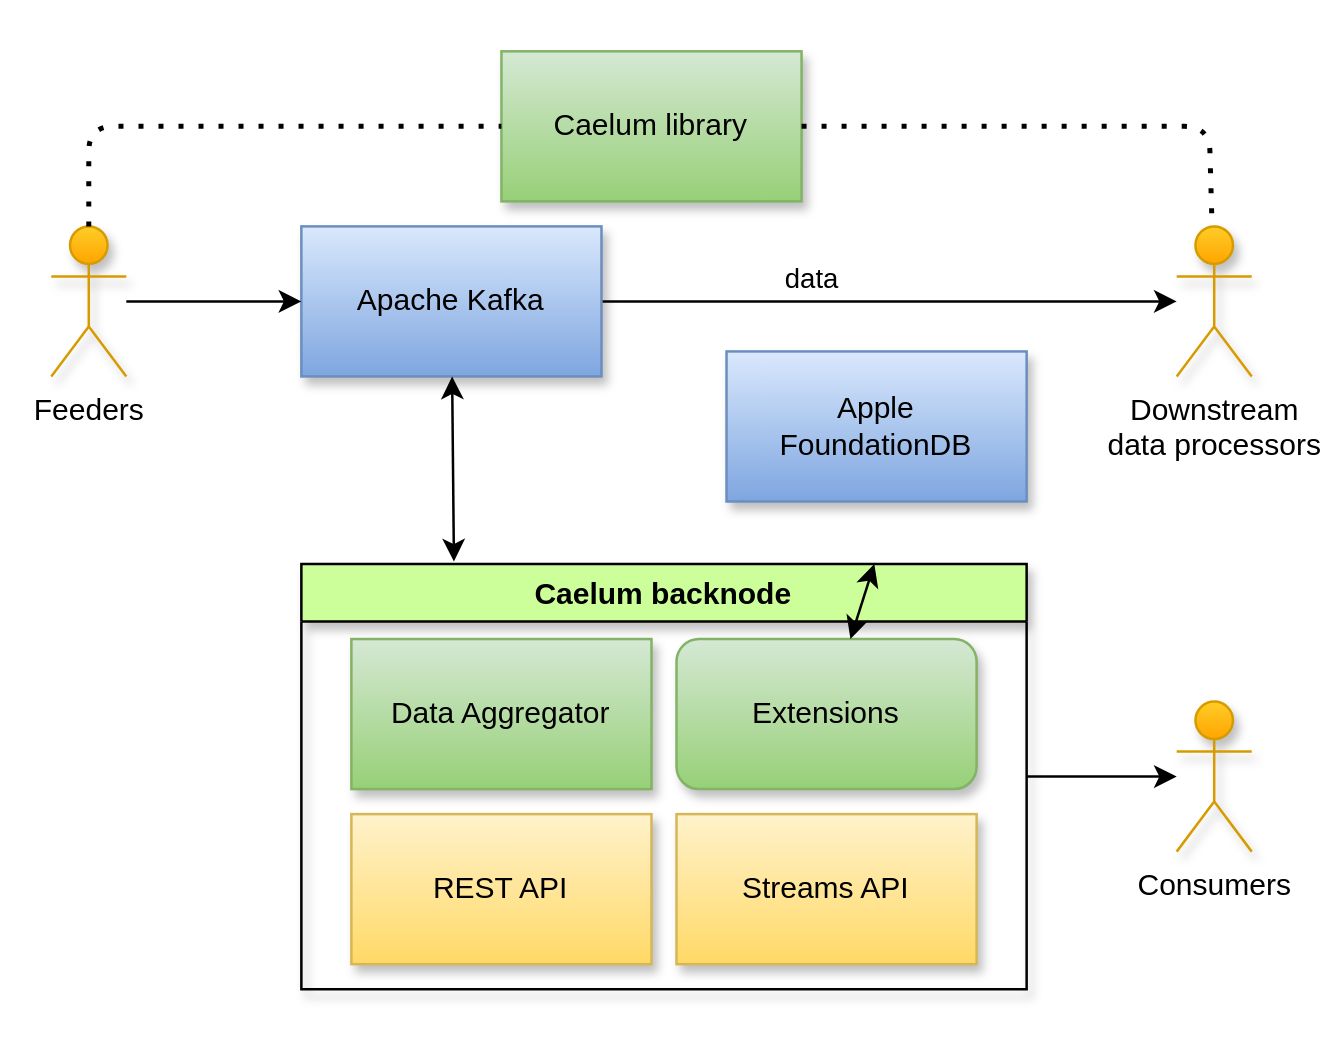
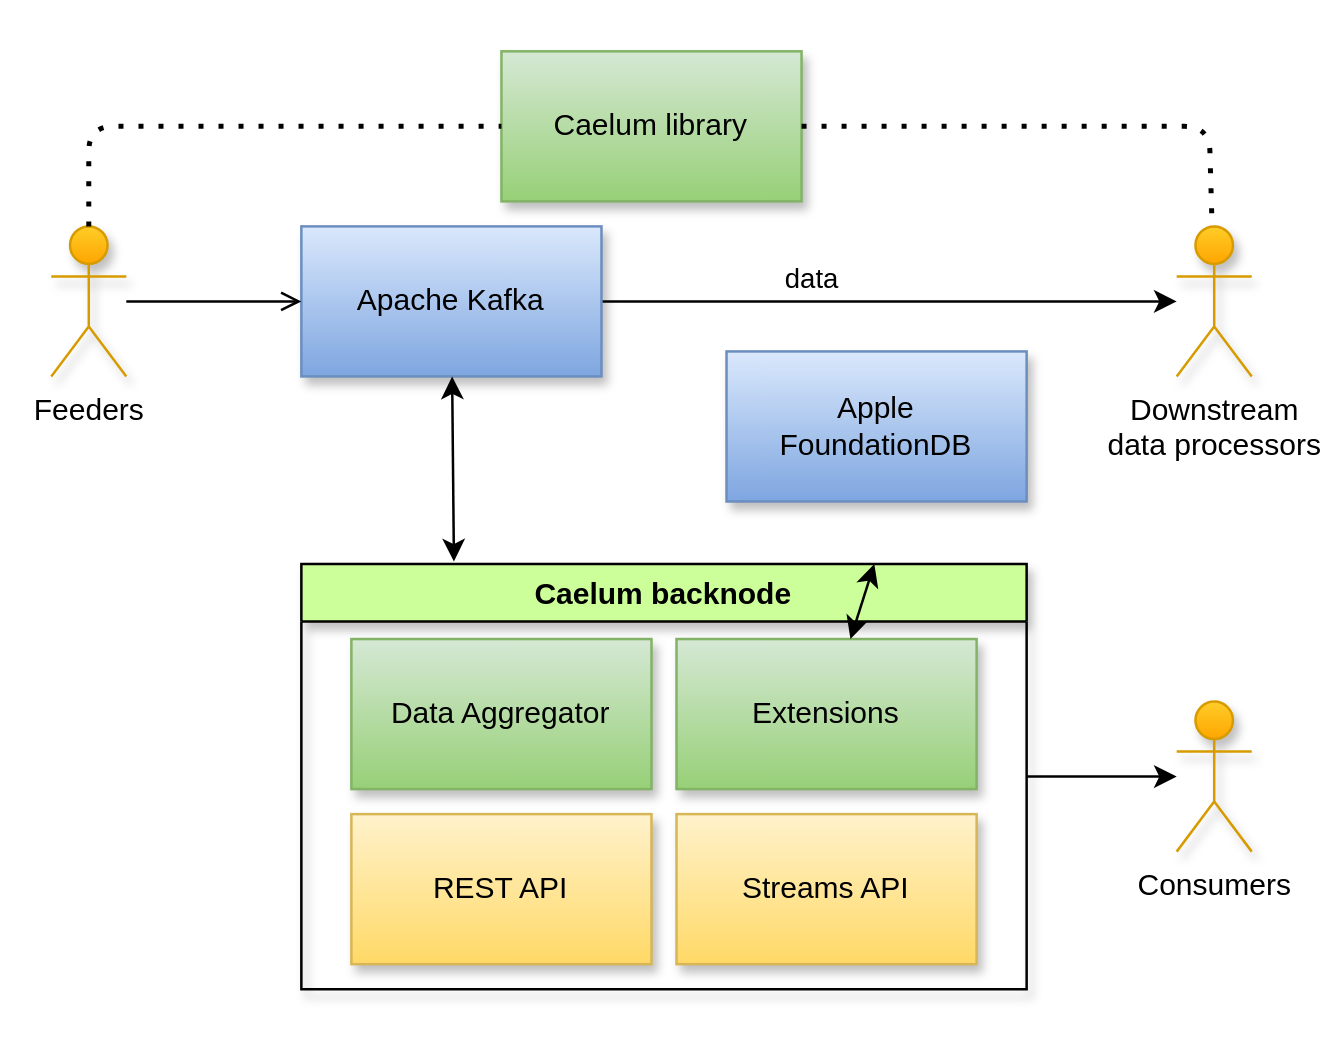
edge "Feeders" -> "Apache Kafka": arrowhead classic -> open
node "Extensions": shape rounded rectangle -> rectangle
